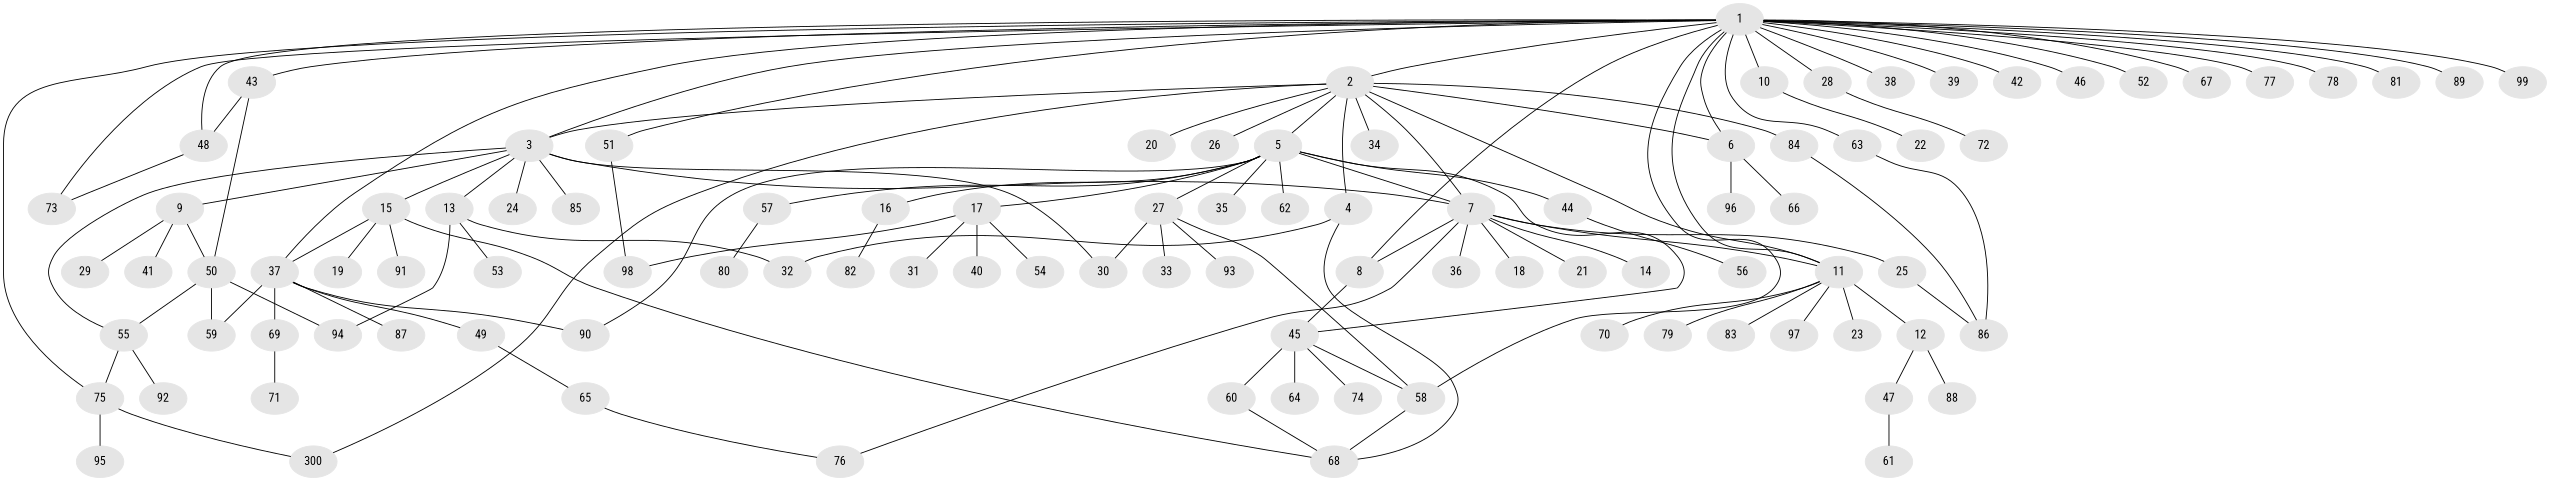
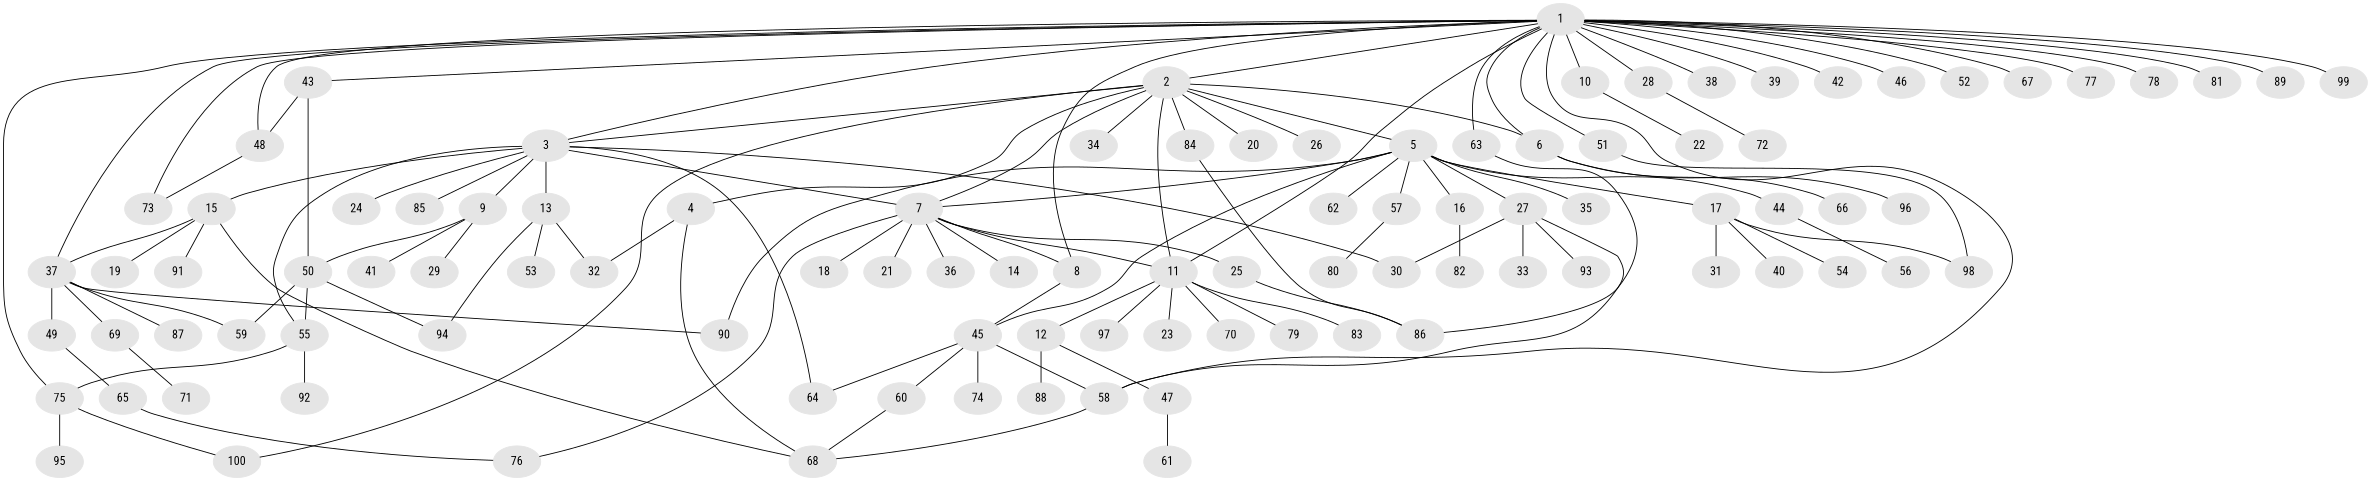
edge "3" -- "64": added
node "300": label "300" -> "100"
